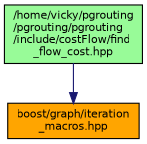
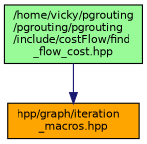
node "boost/graph/iteration _macros.hpp": label "boost/graph/iteration _macros.hpp" -> "hpp/graph/iteration _macros.hpp"
